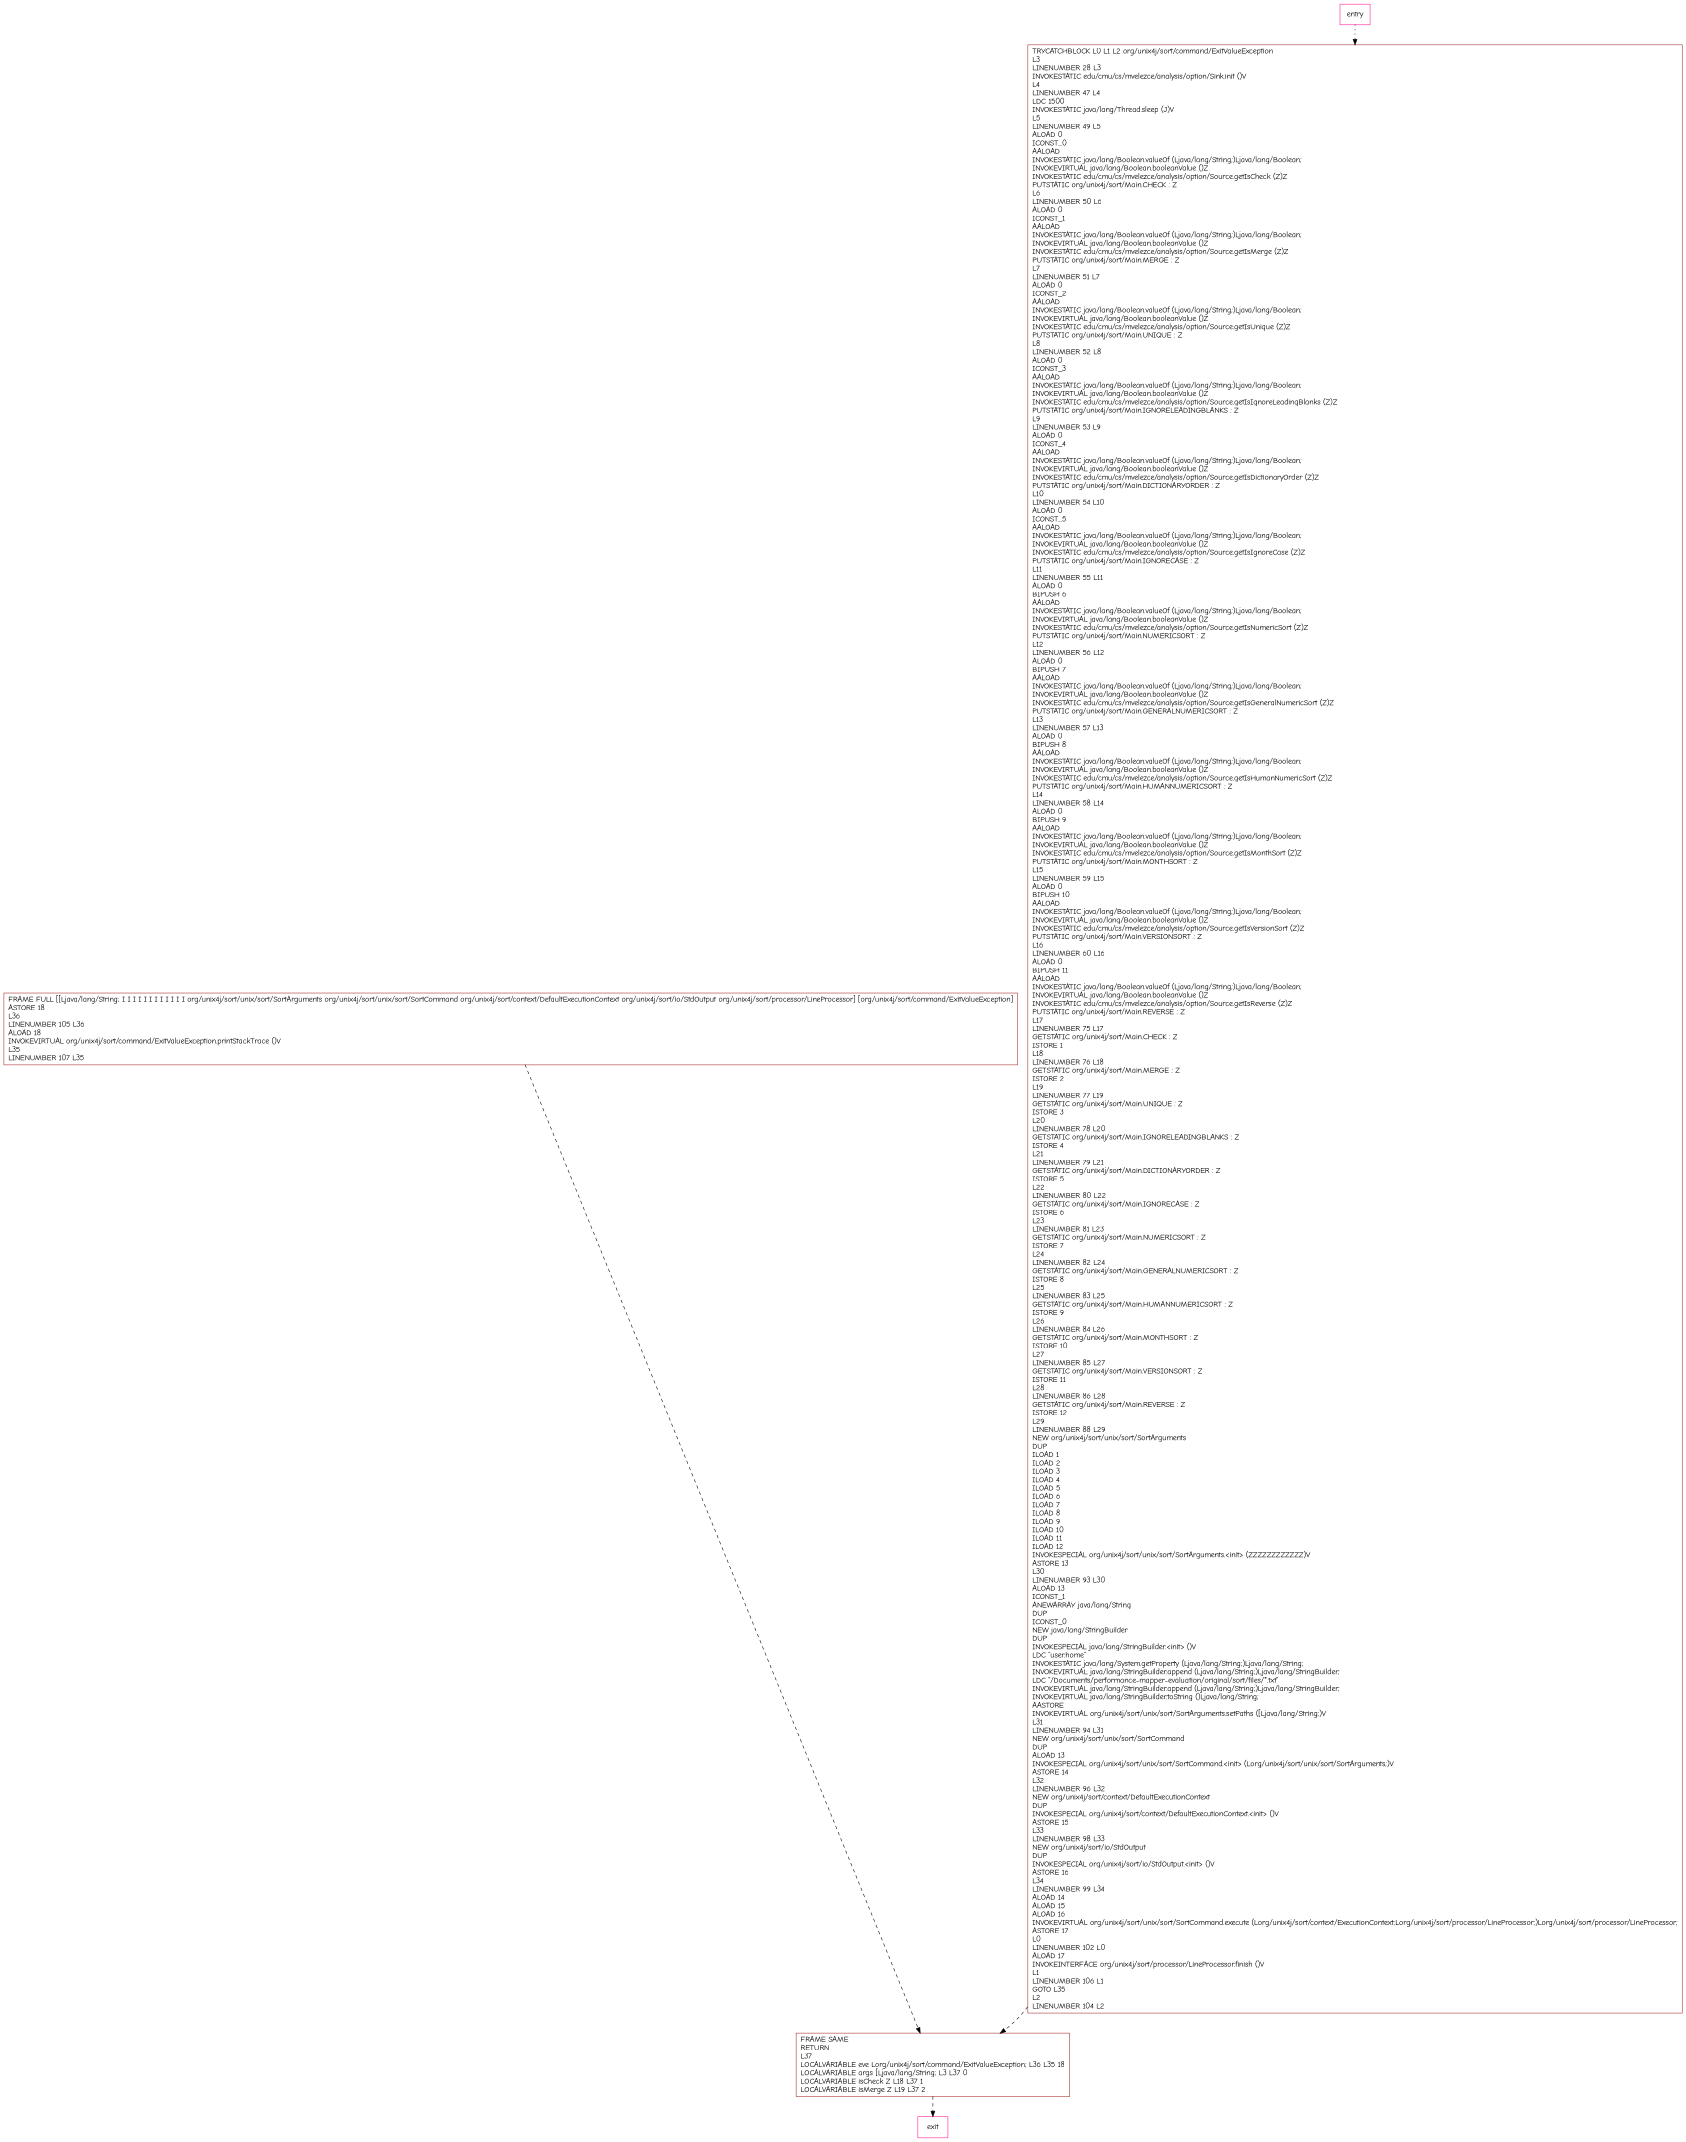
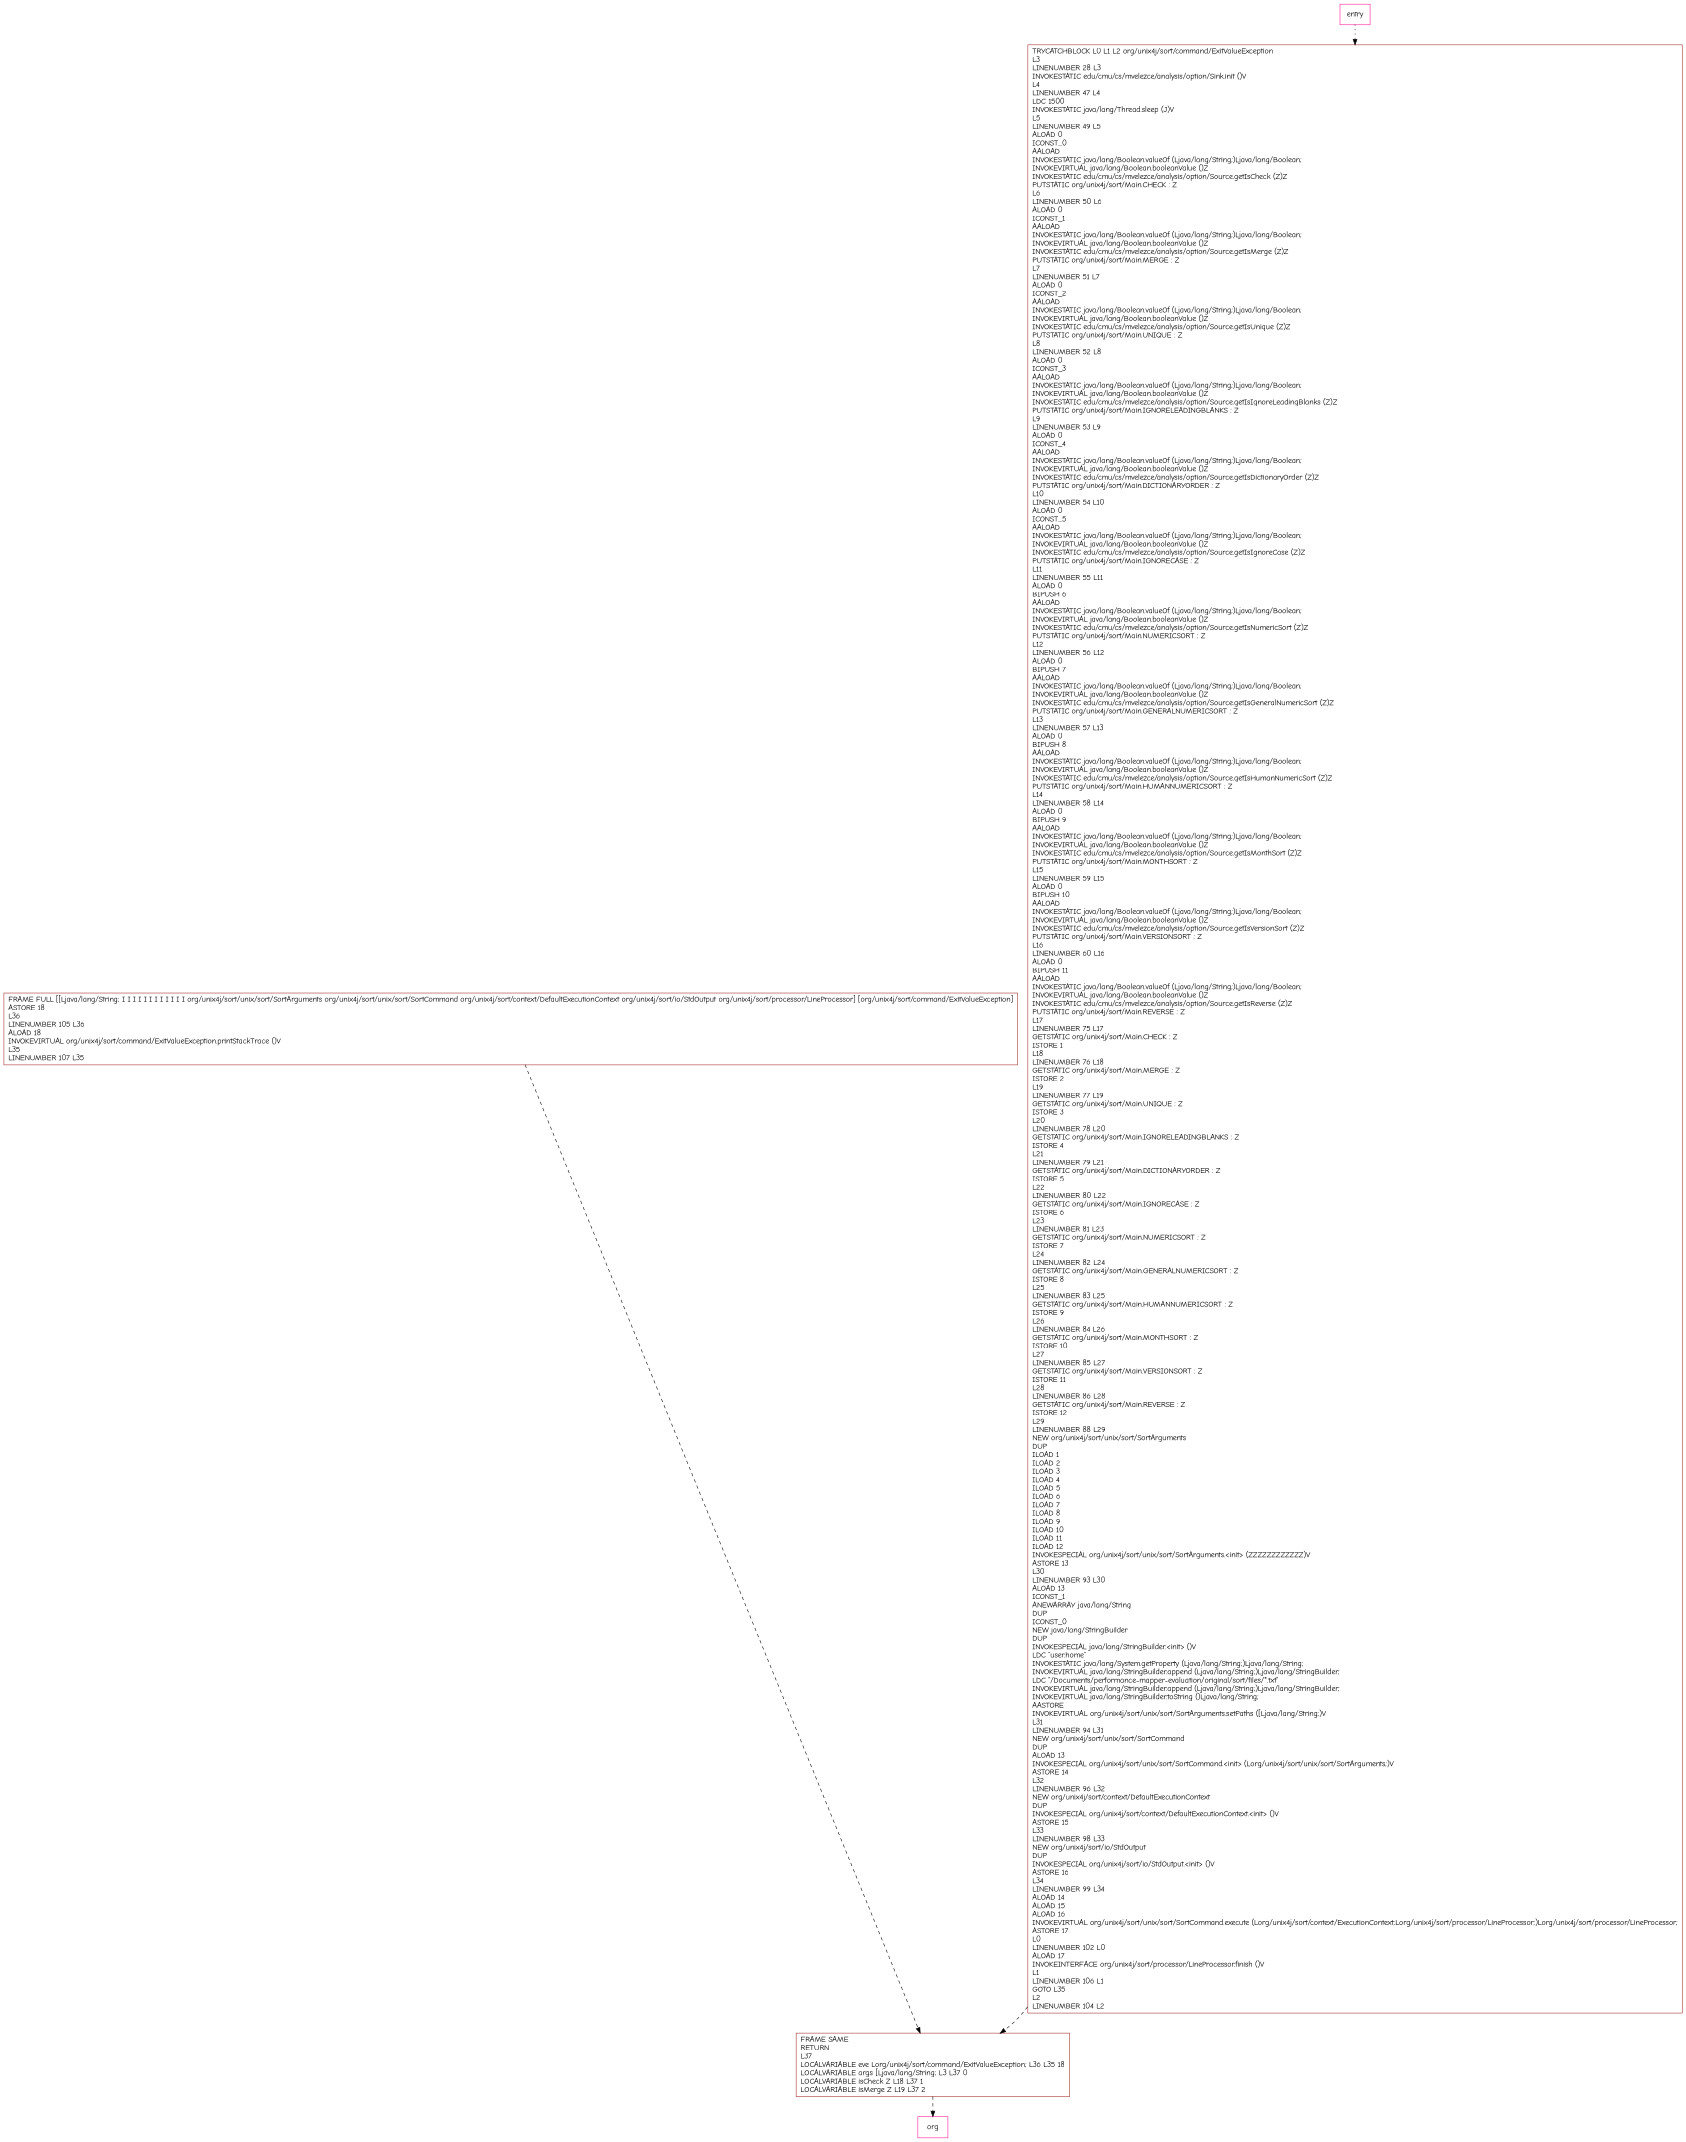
node "exit": label "exit" -> "org"
